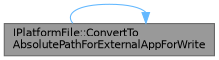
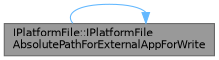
node "IPlatformFile::ConvertTo AbsolutePathForExternalAppForWrite": label "IPlatformFile::ConvertTo AbsolutePathForExternalAppForWrite" -> "IPlatformFile::IPlatformFile AbsolutePathForExternalAppForWrite"
